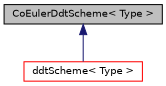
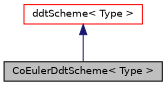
edge "ddtScheme< Type >" -> "CoEulerDdtScheme< Type >": reversed
